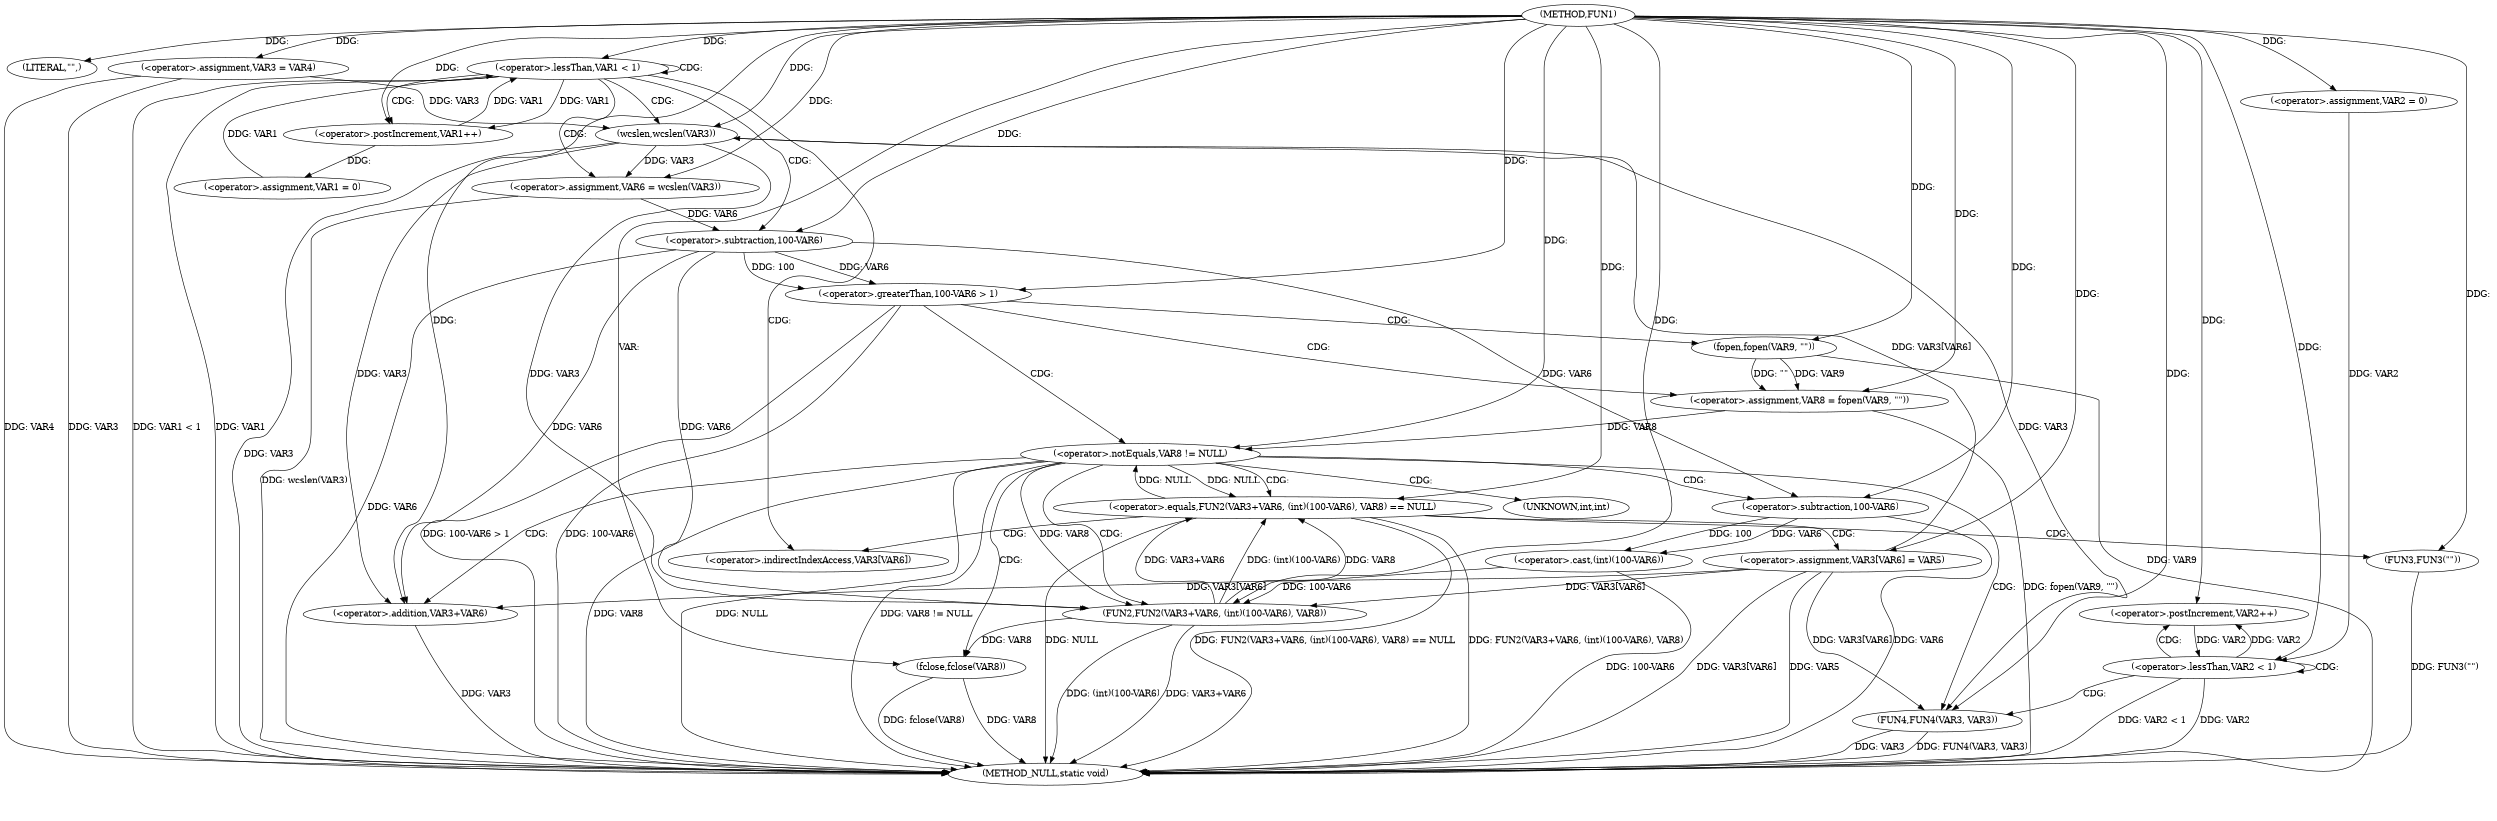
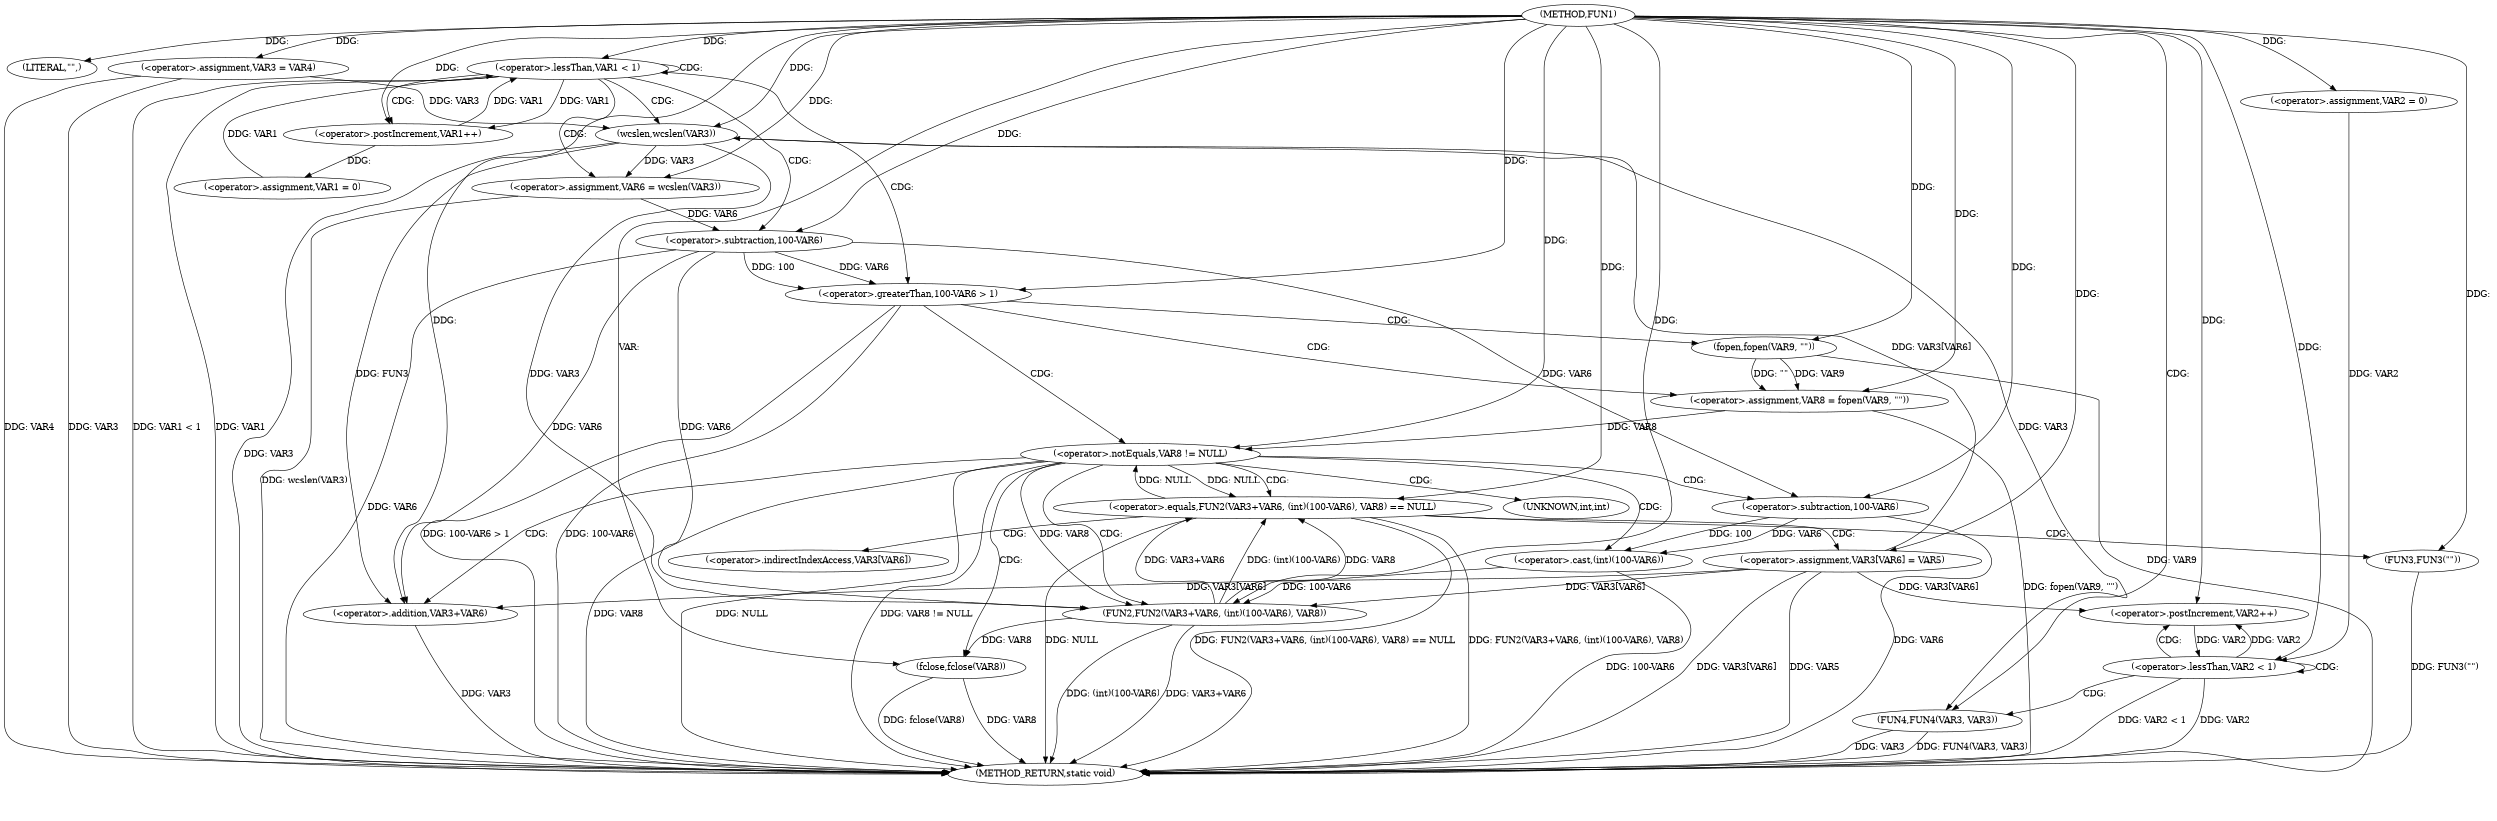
edge "(<operator>.lessThan,VAR1 < 1)" -> "(<operator>.indirectIndexAccess,VAR3[VAR6])": now "(<operator>.lessThan,VAR1 < 1)" -> "(<operator>.greaterThan,100-VAR6 > 1)"
edge "(wcslen,wcslen(VAR3))" -> "(<operator>.addition,VAR3+VAR6)": label "DDG: VAR3" -> "DDG: FUN3"
edge "(METHOD,FUN1)" -> "(FUN4,FUN4(VAR3, VAR3))": label "DDG: " -> "CDG: "
edge "(<operator>.notEquals,VAR8 != NULL)" -> "(FUN4,FUN4(VAR3, VAR3))": now "(<operator>.notEquals,VAR8 != NULL)" -> "(<operator>.cast,(int)(100-VAR6))"
edge "(<operator>.assignment,VAR3[VAR6] = VAR5)" -> "(FUN4,FUN4(VAR3, VAR3))": now "(<operator>.assignment,VAR3[VAR6] = VAR5)" -> "(<operator>.postIncrement,VAR2++)"
node "(METHOD_NULL,static void)": label "(METHOD_NULL,static void)" -> "(METHOD_RETURN,static void)"
